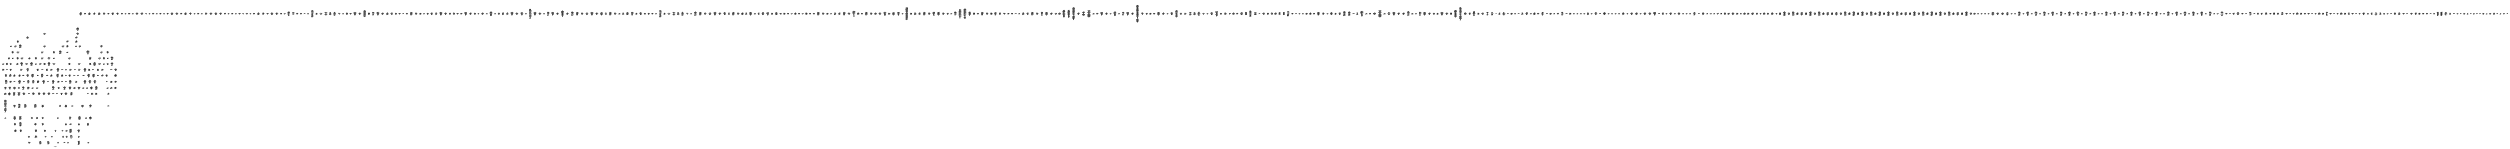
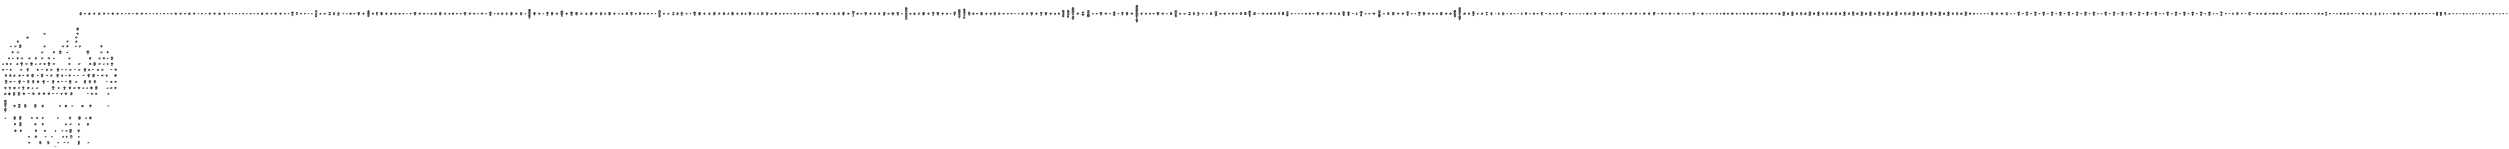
node "# 0x2da JUMPDEST PUSHX Data JUMP": added
node "# 0x8f6 JUMPDEST PUSHX BitData AND EQ PUSHX Data JUMPI": removed
